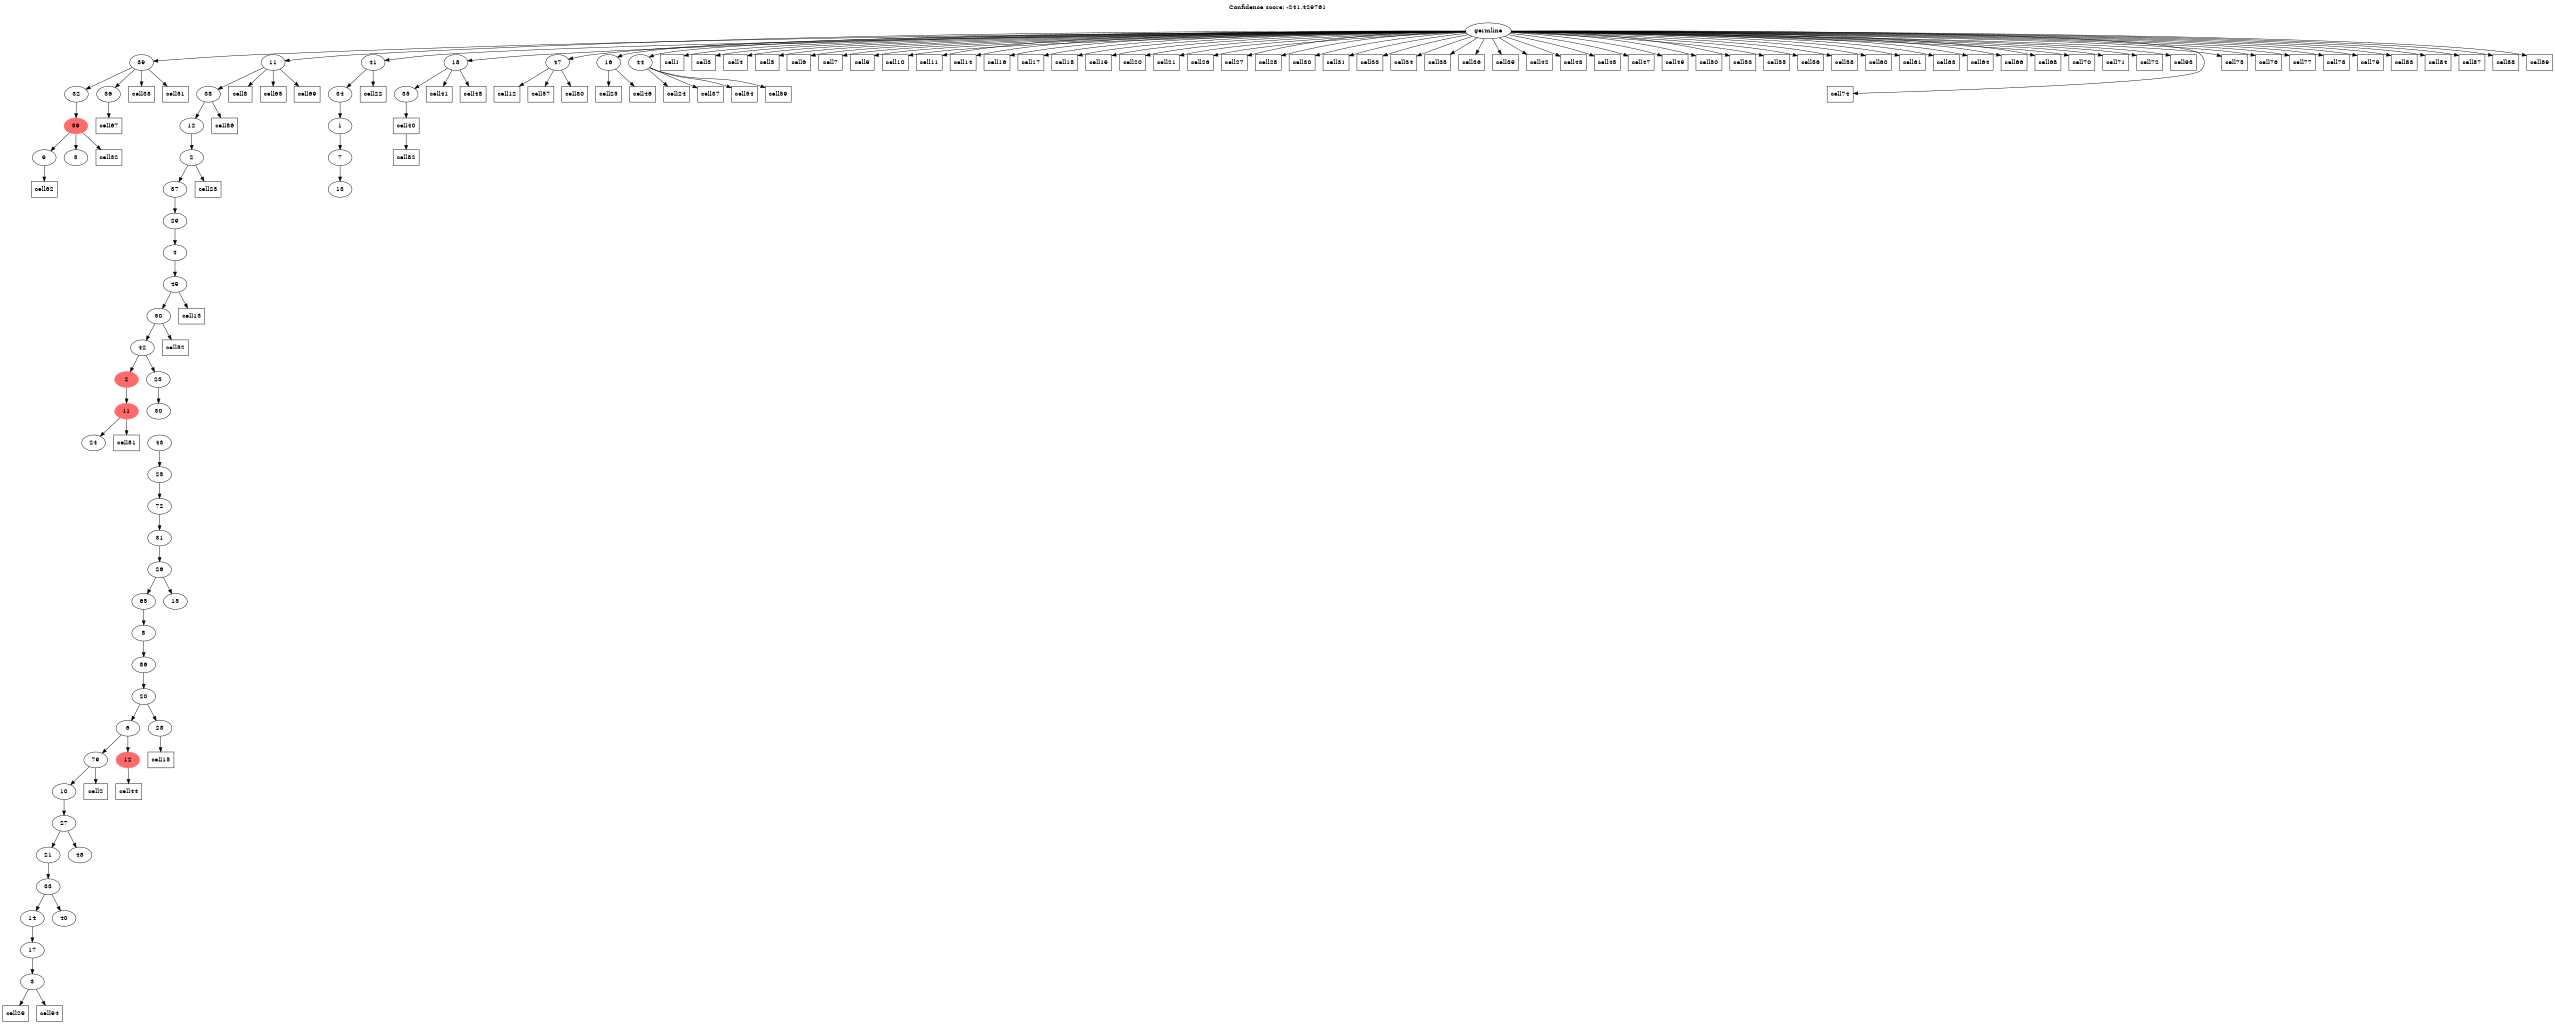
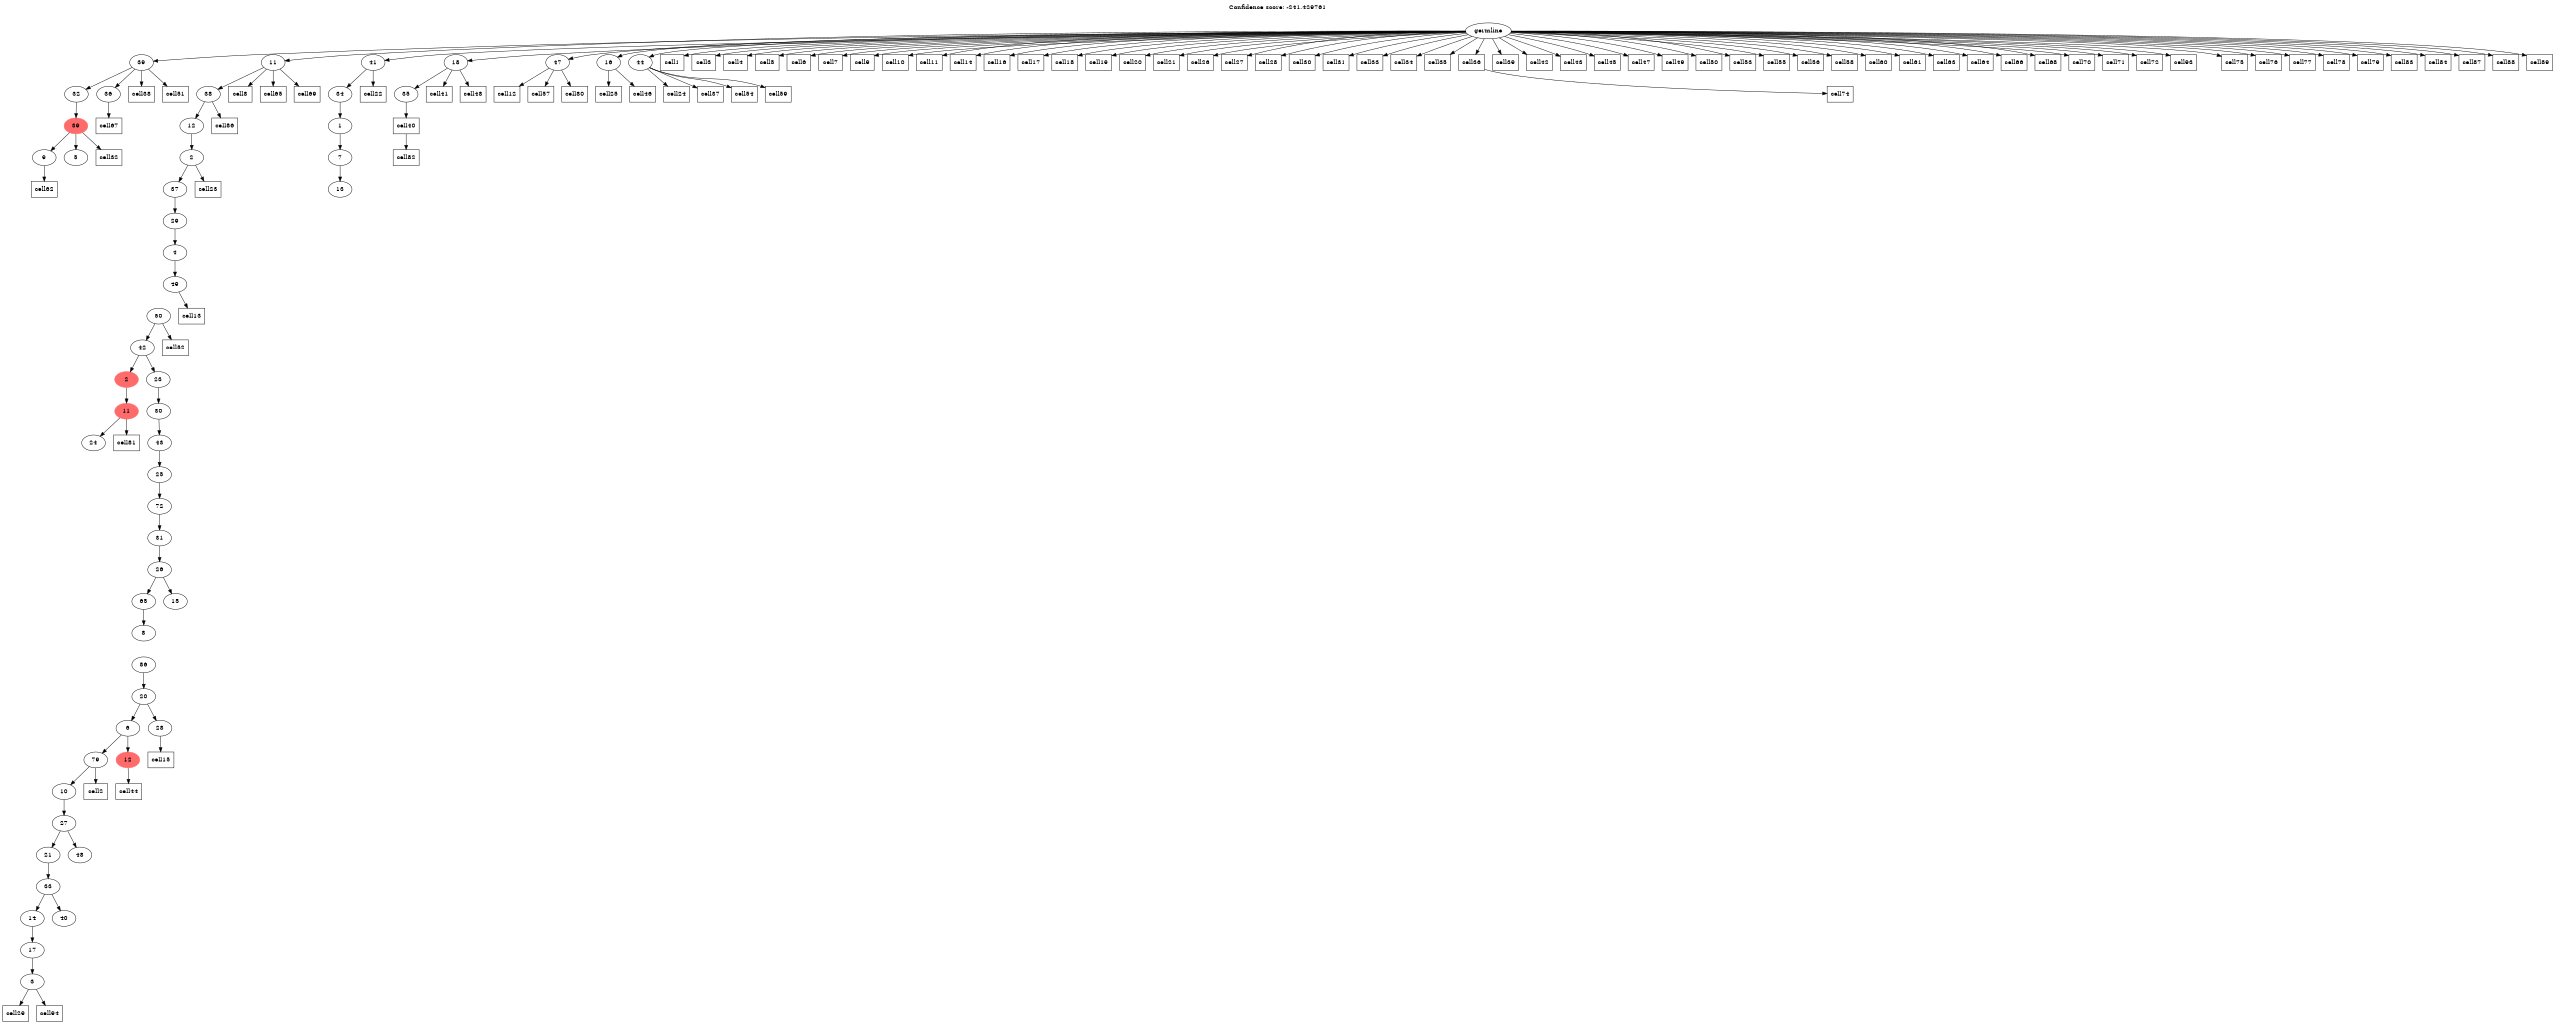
edge "germline" -> "cell74": now "cell36" -> "cell74"
edge "49" -> "50": removed
edge "30" -> "43": added
edge "8" -> "86": removed
